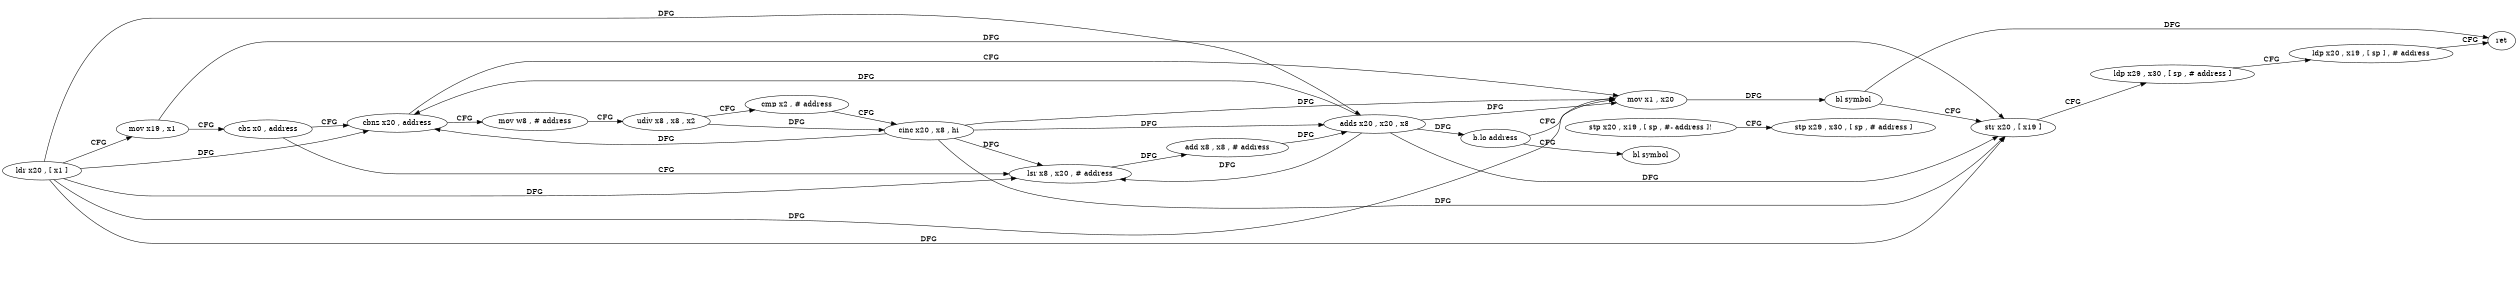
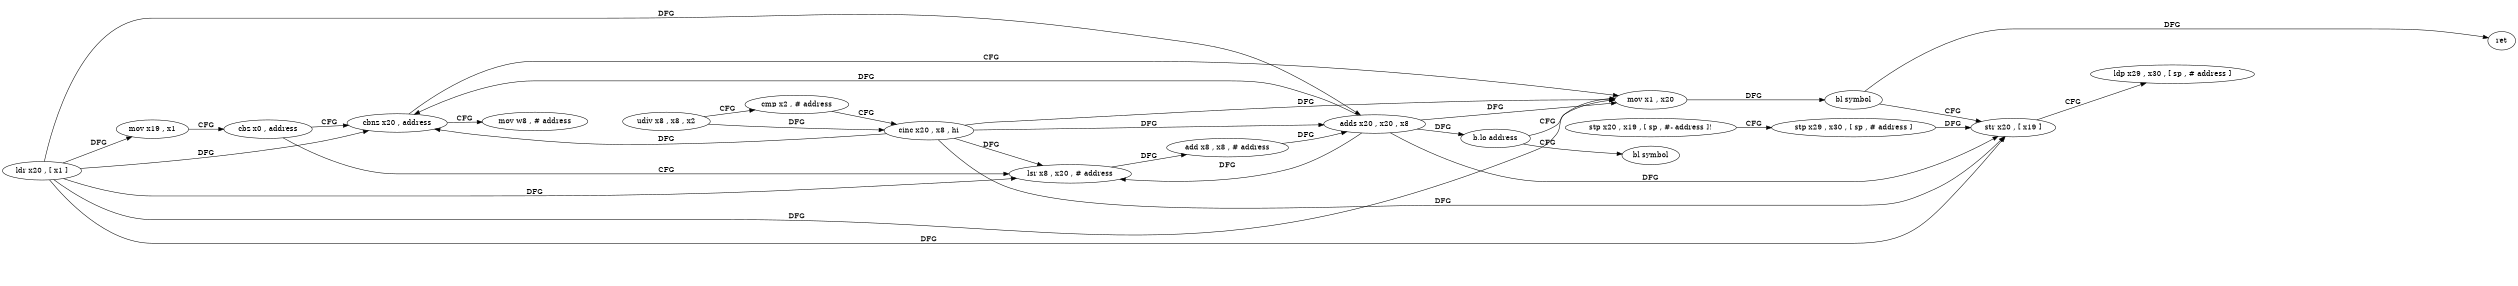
edge "mov x19 , x1" -> "str x20 , [ x19 ]": now "stp x29 , x30 , [ sp , # address ]" -> "str x20 , [ x19 ]"
node "ldp x20 , x19 , [ sp ] , # address": removed
edge "mov w8 , # address" -> "udiv x8 , x8 , x2": removed, label "CFG"
edge "ldr x20 , [ x1 ]" -> "mov x19 , x1": label "CFG" -> "DFG"
